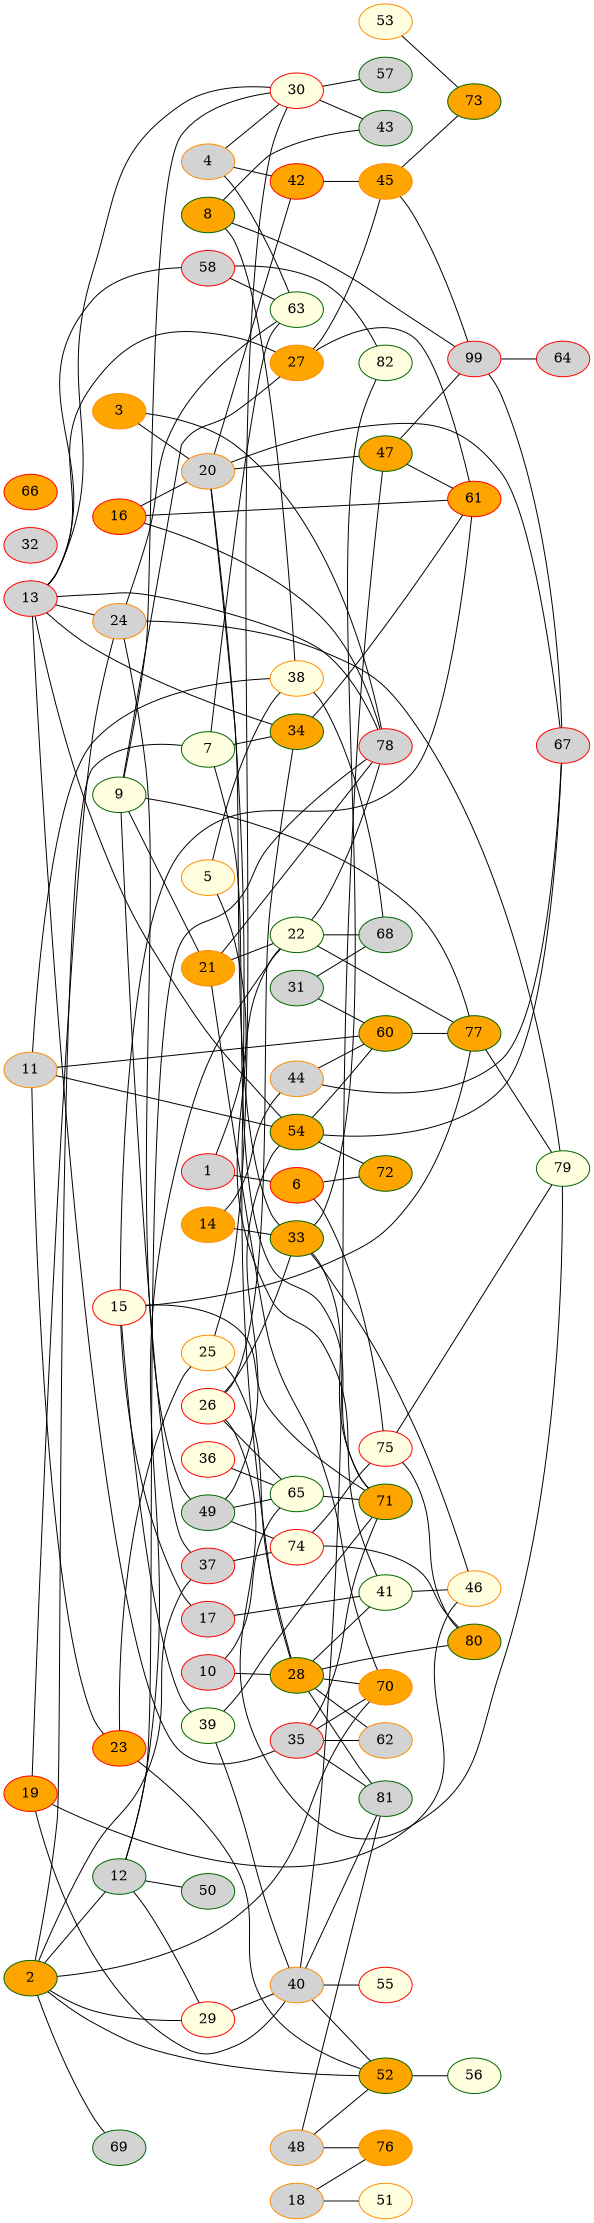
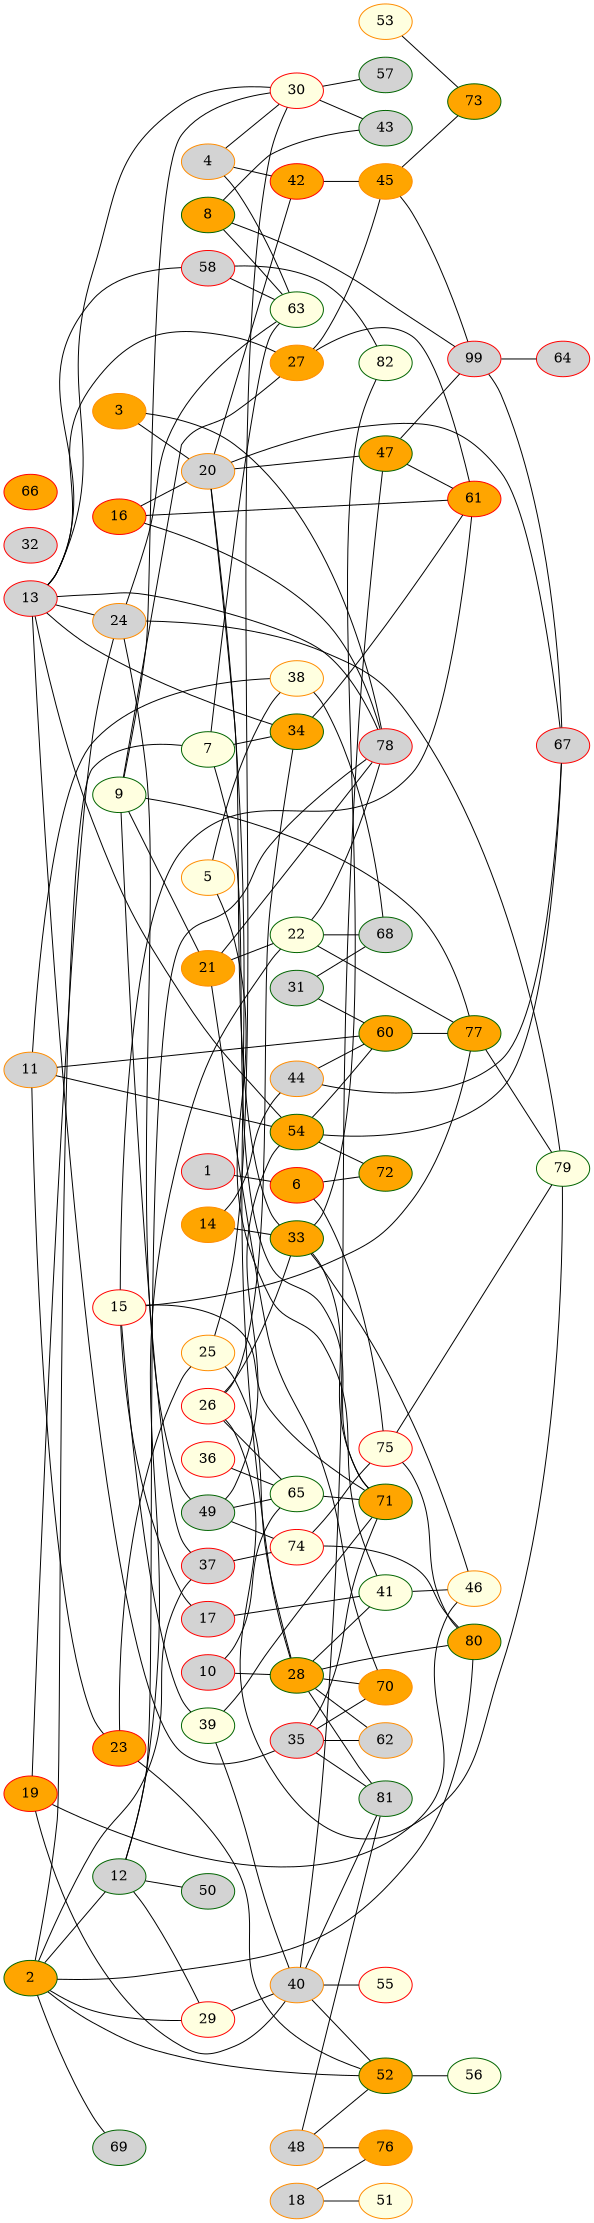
edge "8" -- "38": now "8" -- "63"
edge "22" -- "1": removed
edge "70" -- "2": now "80" -- "2"
